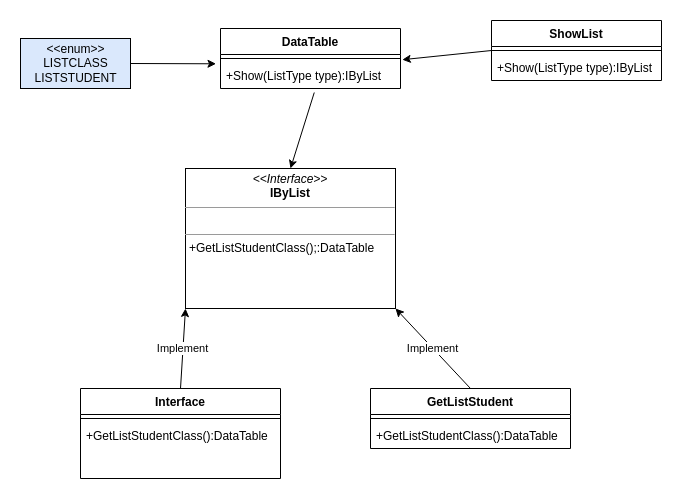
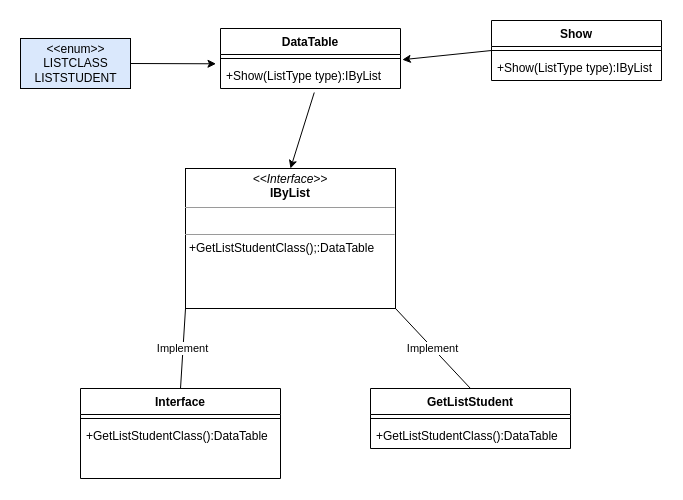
node "ShowList": label "ShowList" -> "Show"
edge "GetListStudent" -> "<<Interface>> IByList +GetListStudentClass();:DataTable": arrowhead classic -> none
edge "Interface" -> "<<Interface>> IByList +GetListStudentClass();:DataTable": arrowhead classic -> none
